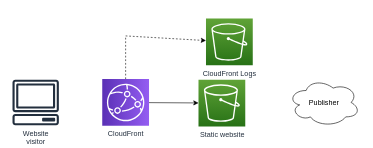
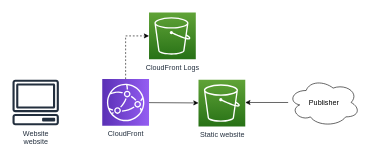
node "CloudFront Logs": moved (230, 42) -> (173, 36)
edge "Publisher" -> "Static website": added
node "Website visitor": label "Website visitor" -> "Website website"
